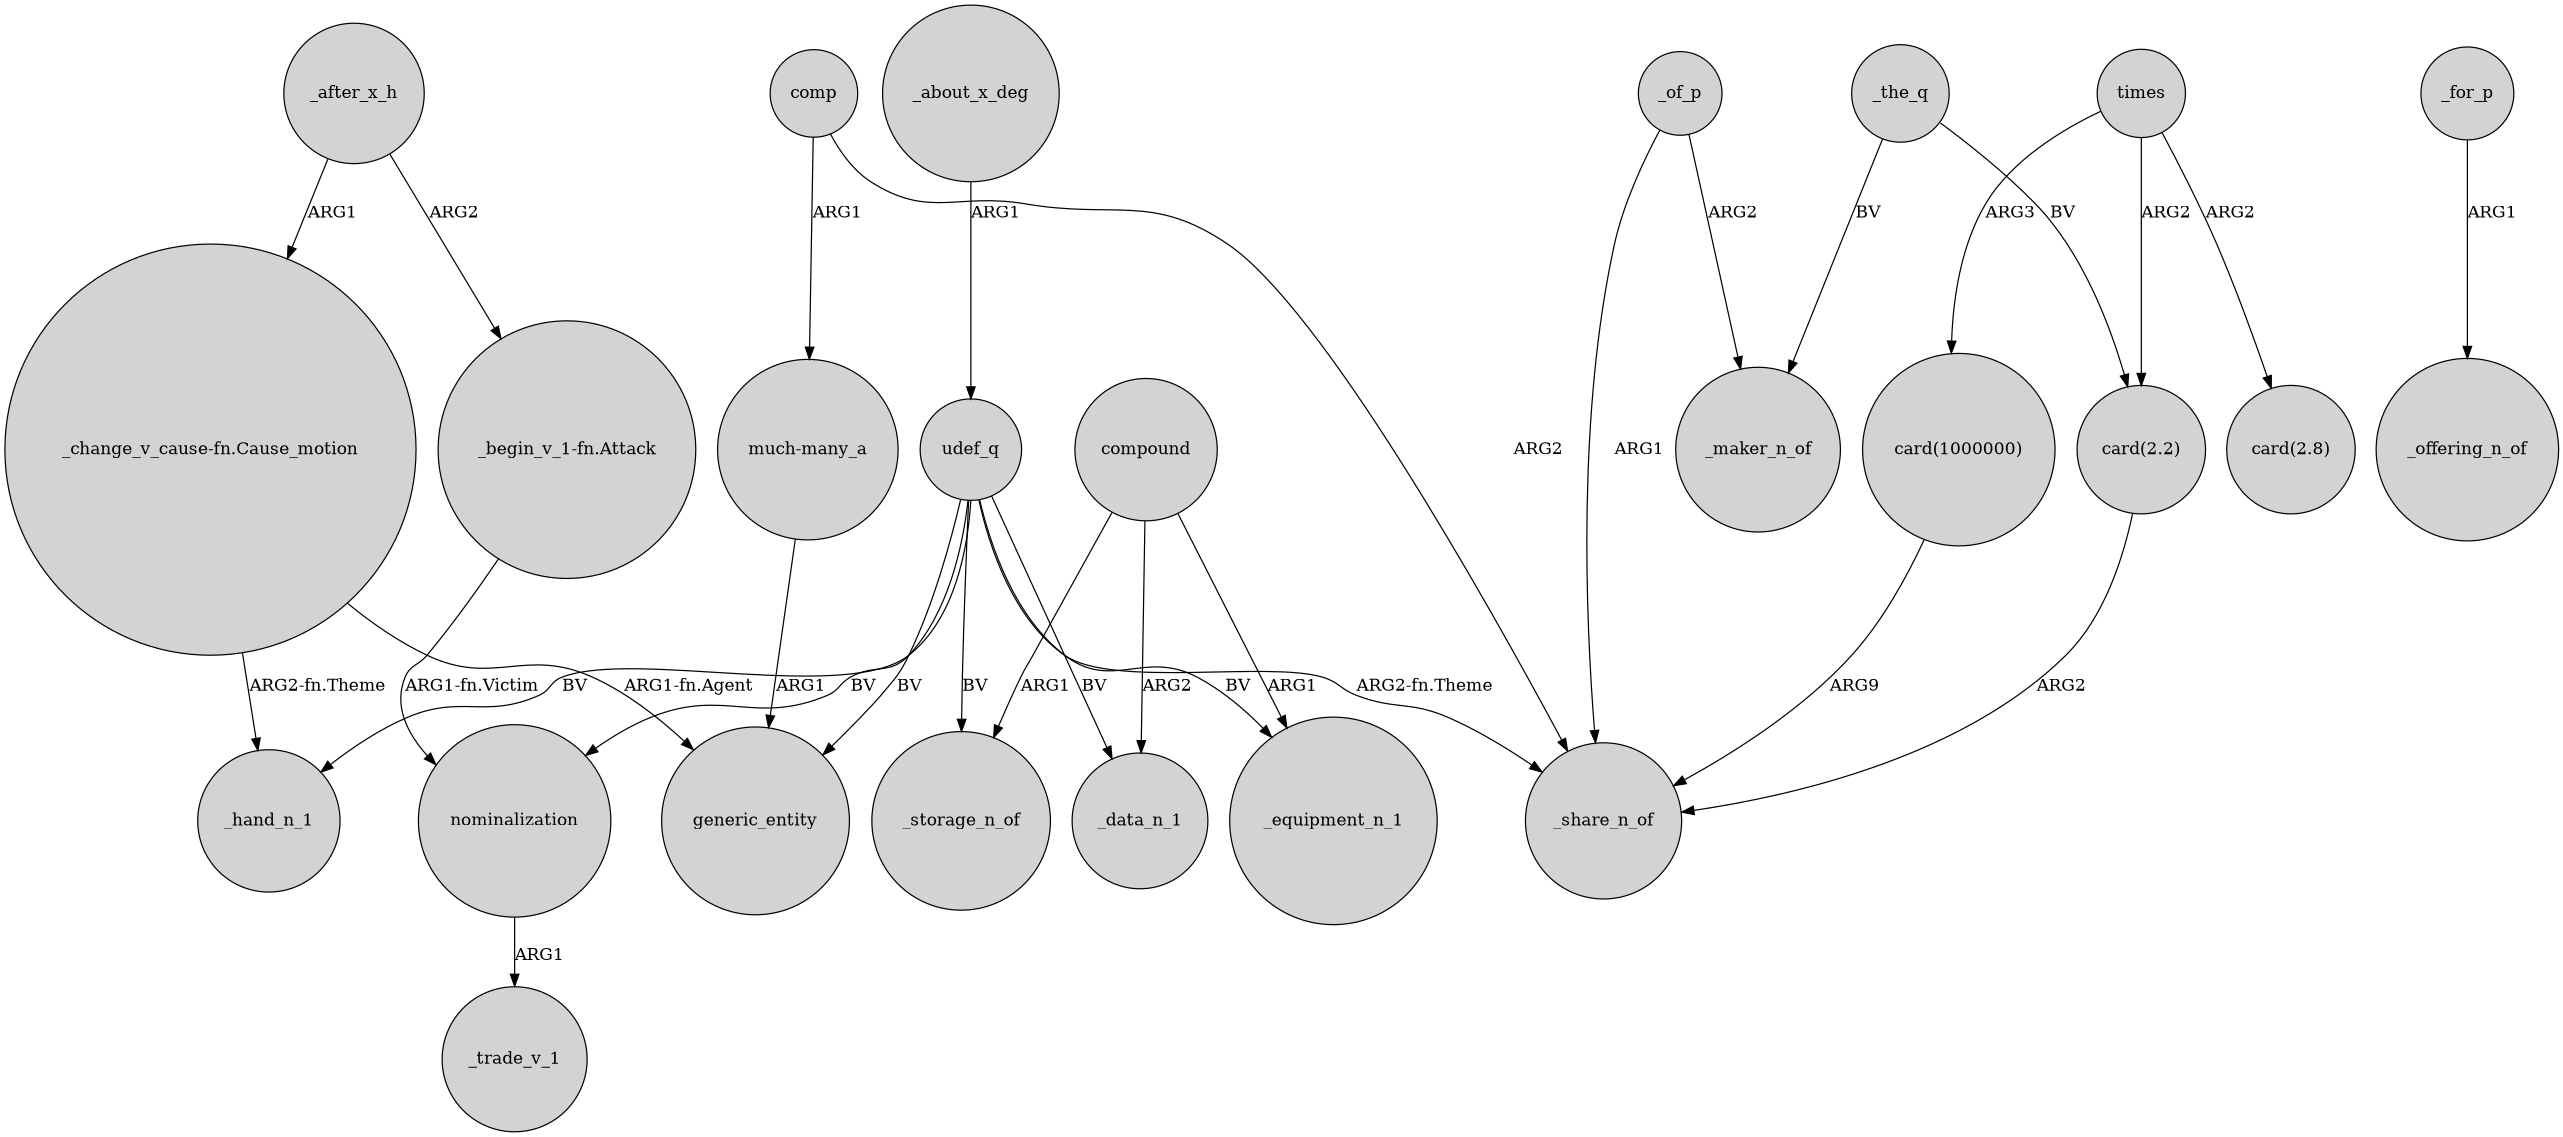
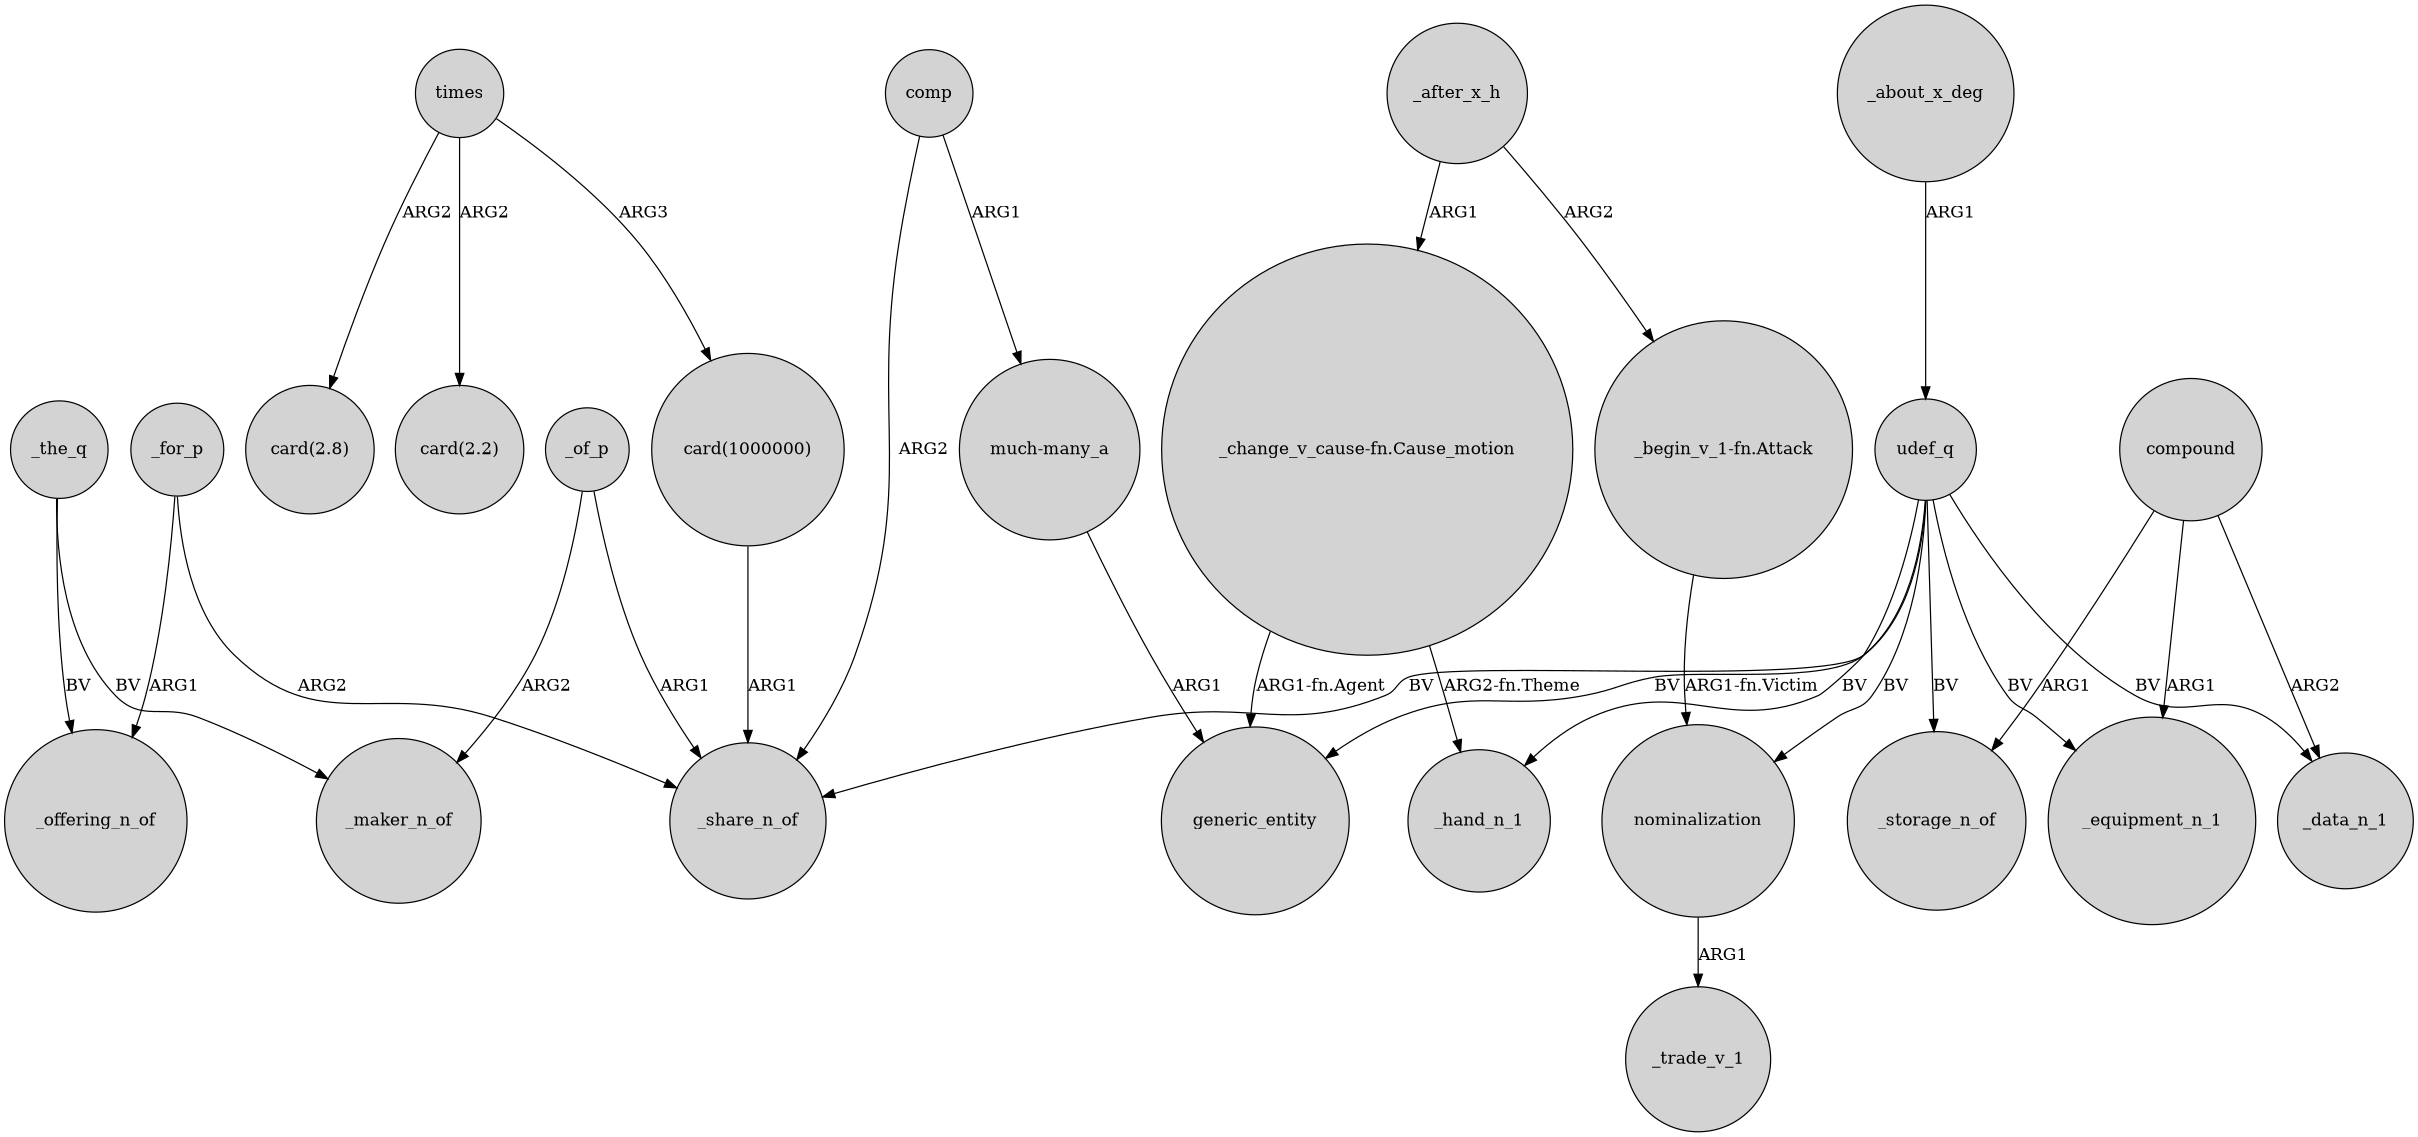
edge "_the_q" -> "card(2.2)": now "_the_q" -> "_offering_n_of"
edge "udef_q" -> "_share_n_of": label "ARG2-fn.Theme" -> "BV"
edge "card(1000000)" -> "_share_n_of": label "ARG9" -> "ARG1"
edge "card(2.2)" -> "_share_n_of": now "_for_p" -> "_share_n_of"
